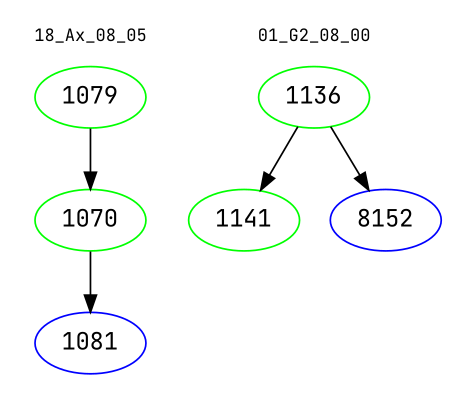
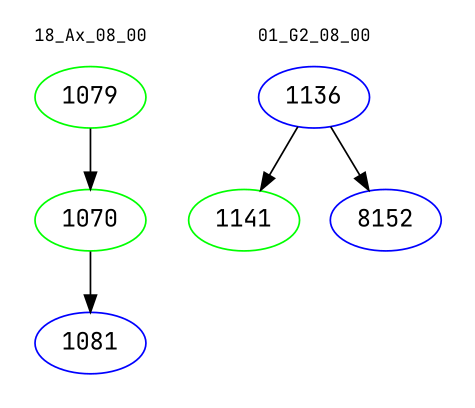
cluster "18_Ax_08_05": label "18_Ax_08_05" -> "18_Ax_08_00"
node "1136": color green -> blue
